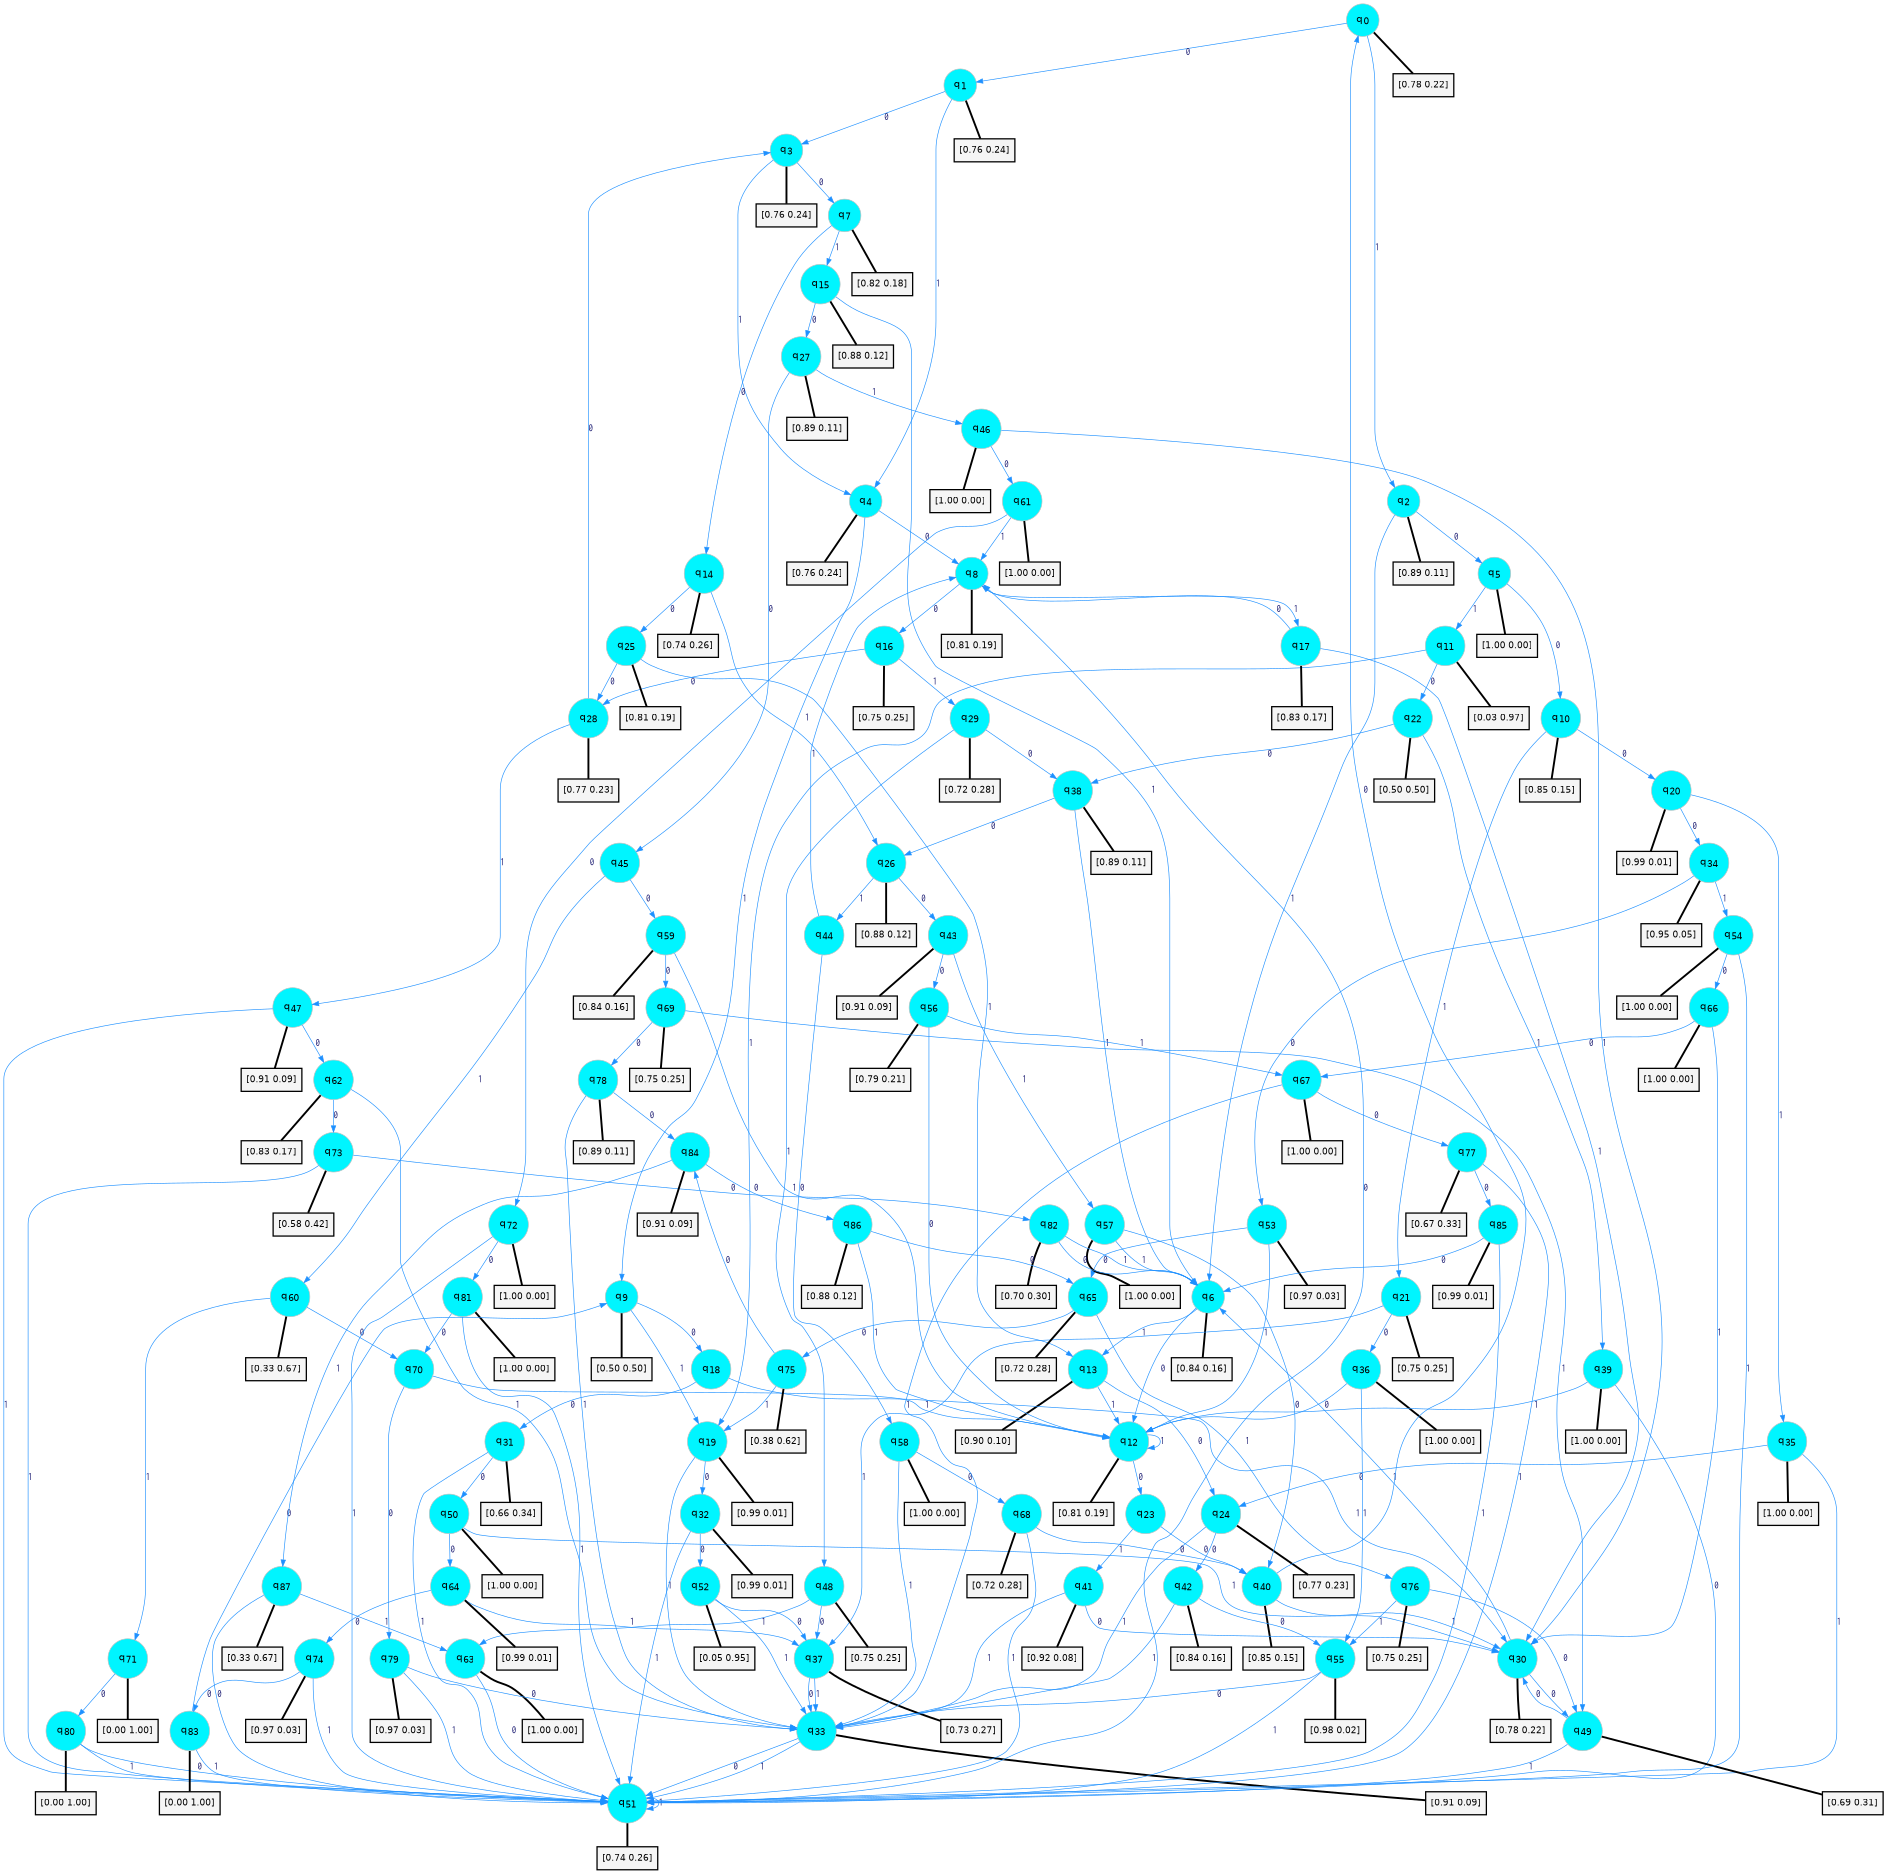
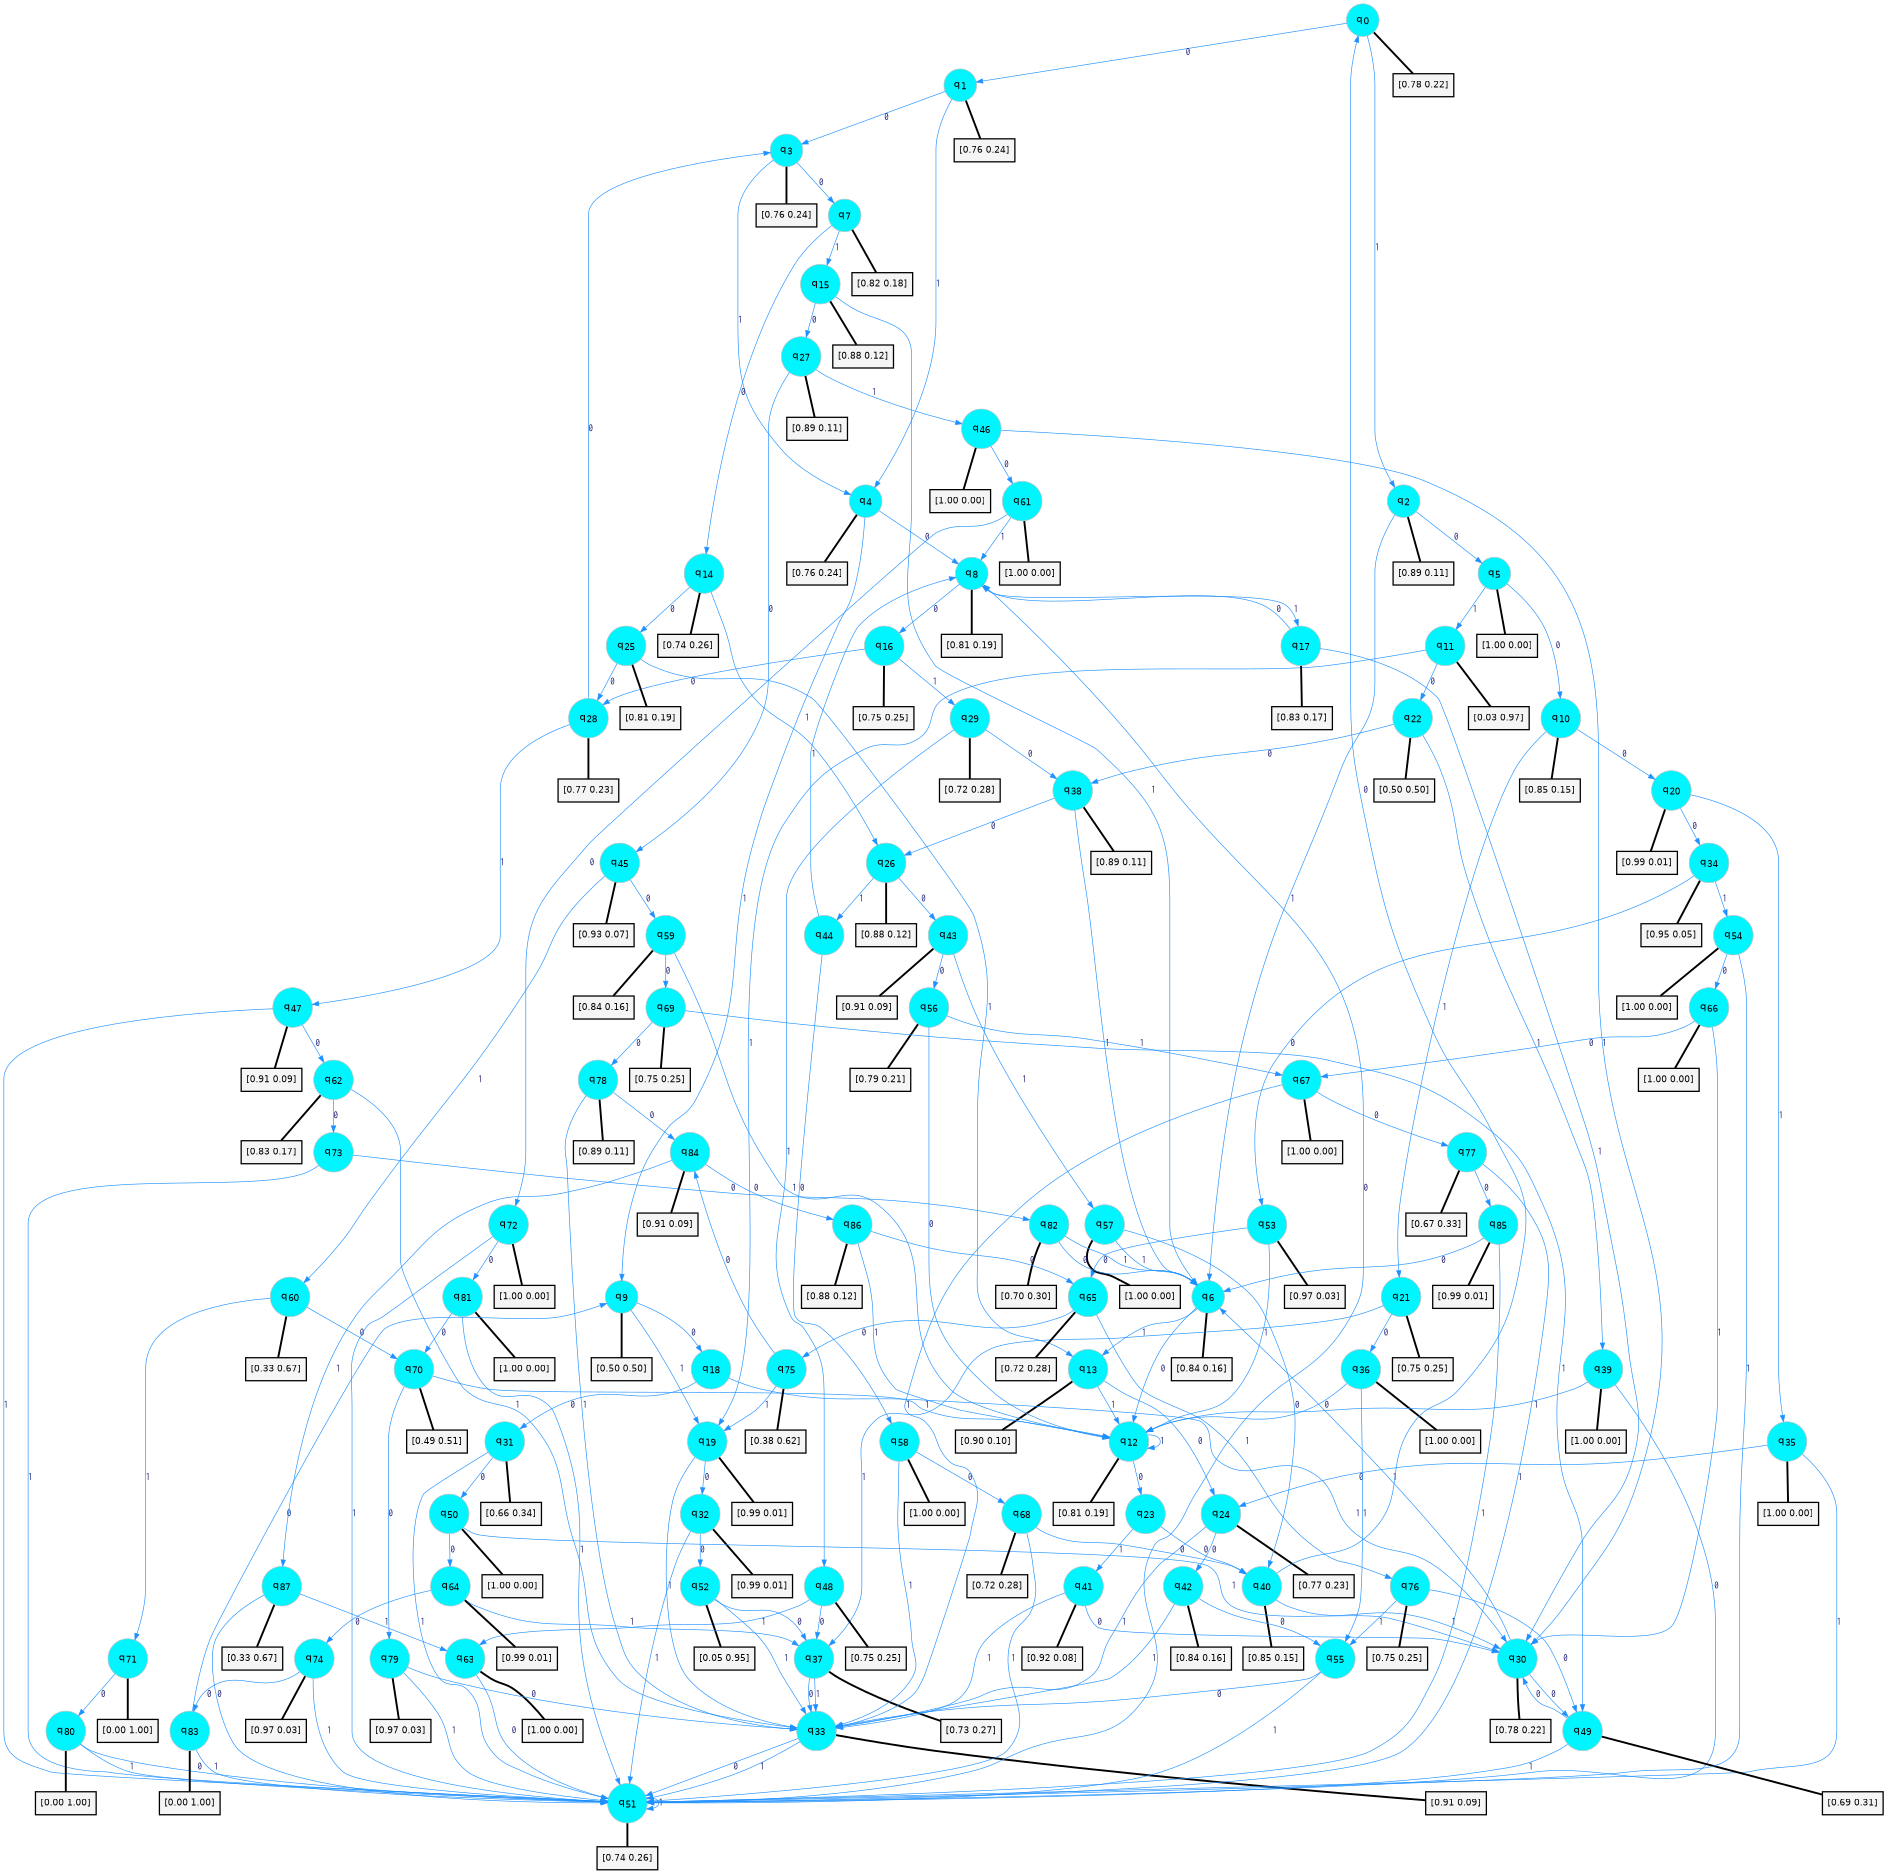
node "[0.93 0.07]": added
node "[0.58 0.42]": removed
node "[0.49 0.51]": added
node "[0.98 0.02]": removed
